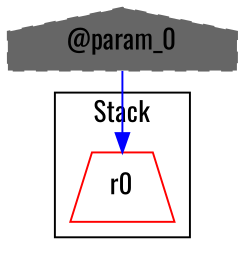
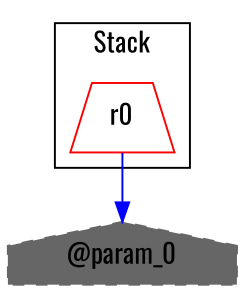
edge "@param_0" -> "r0": reversed
